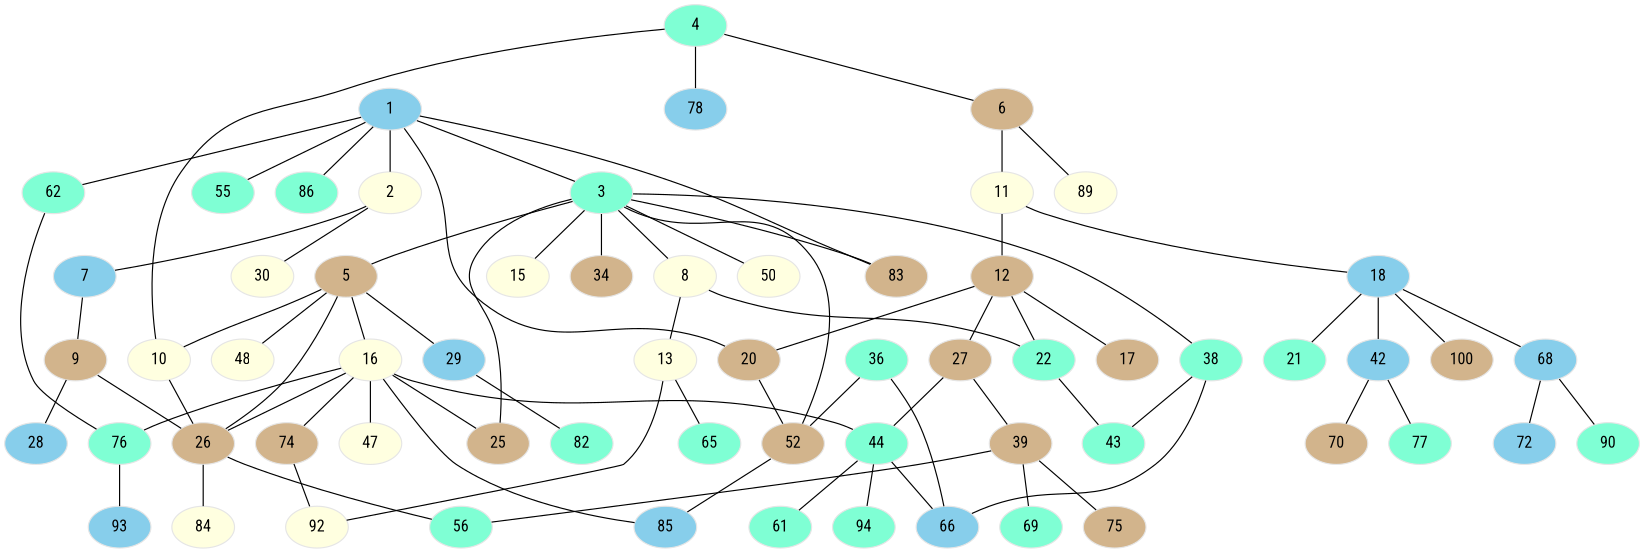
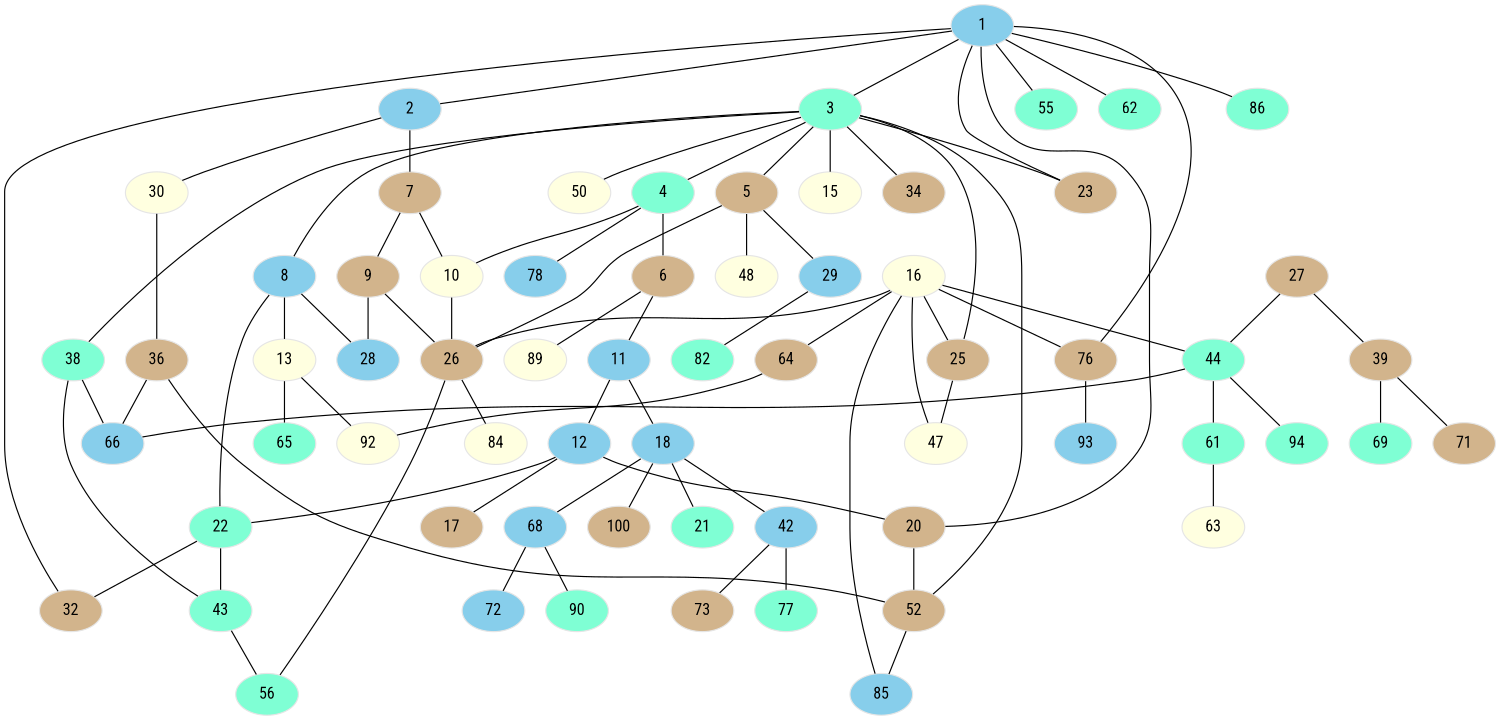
edge "3" -- "4": added
node "2": fillcolor lightyellow -> skyblue
node "11": fillcolor lightyellow -> skyblue
edge "30" -- "36": added
node "7": fillcolor skyblue -> tan
node "8": fillcolor lightyellow -> skyblue
node "83": label "83" -> "23"
node "12": fillcolor tan -> skyblue
edge "5" -- "10": now "7" -- "10"
edge "8" -- "28": added
edge "5" -- "16": removed
edge "12" -- "27": removed
edge "62" -- "76": now "1" -- "76"
node "36": fillcolor aquamarine -> tan
edge "25" -- "47": added
node "76": fillcolor aquamarine -> tan
node "74": label "74" -> "64"
node "70": label "70" -> "73"
edge "39" -- "56": now "43" -- "56"
node "75": label "75" -> "71"
node "63": added
node "32": added
